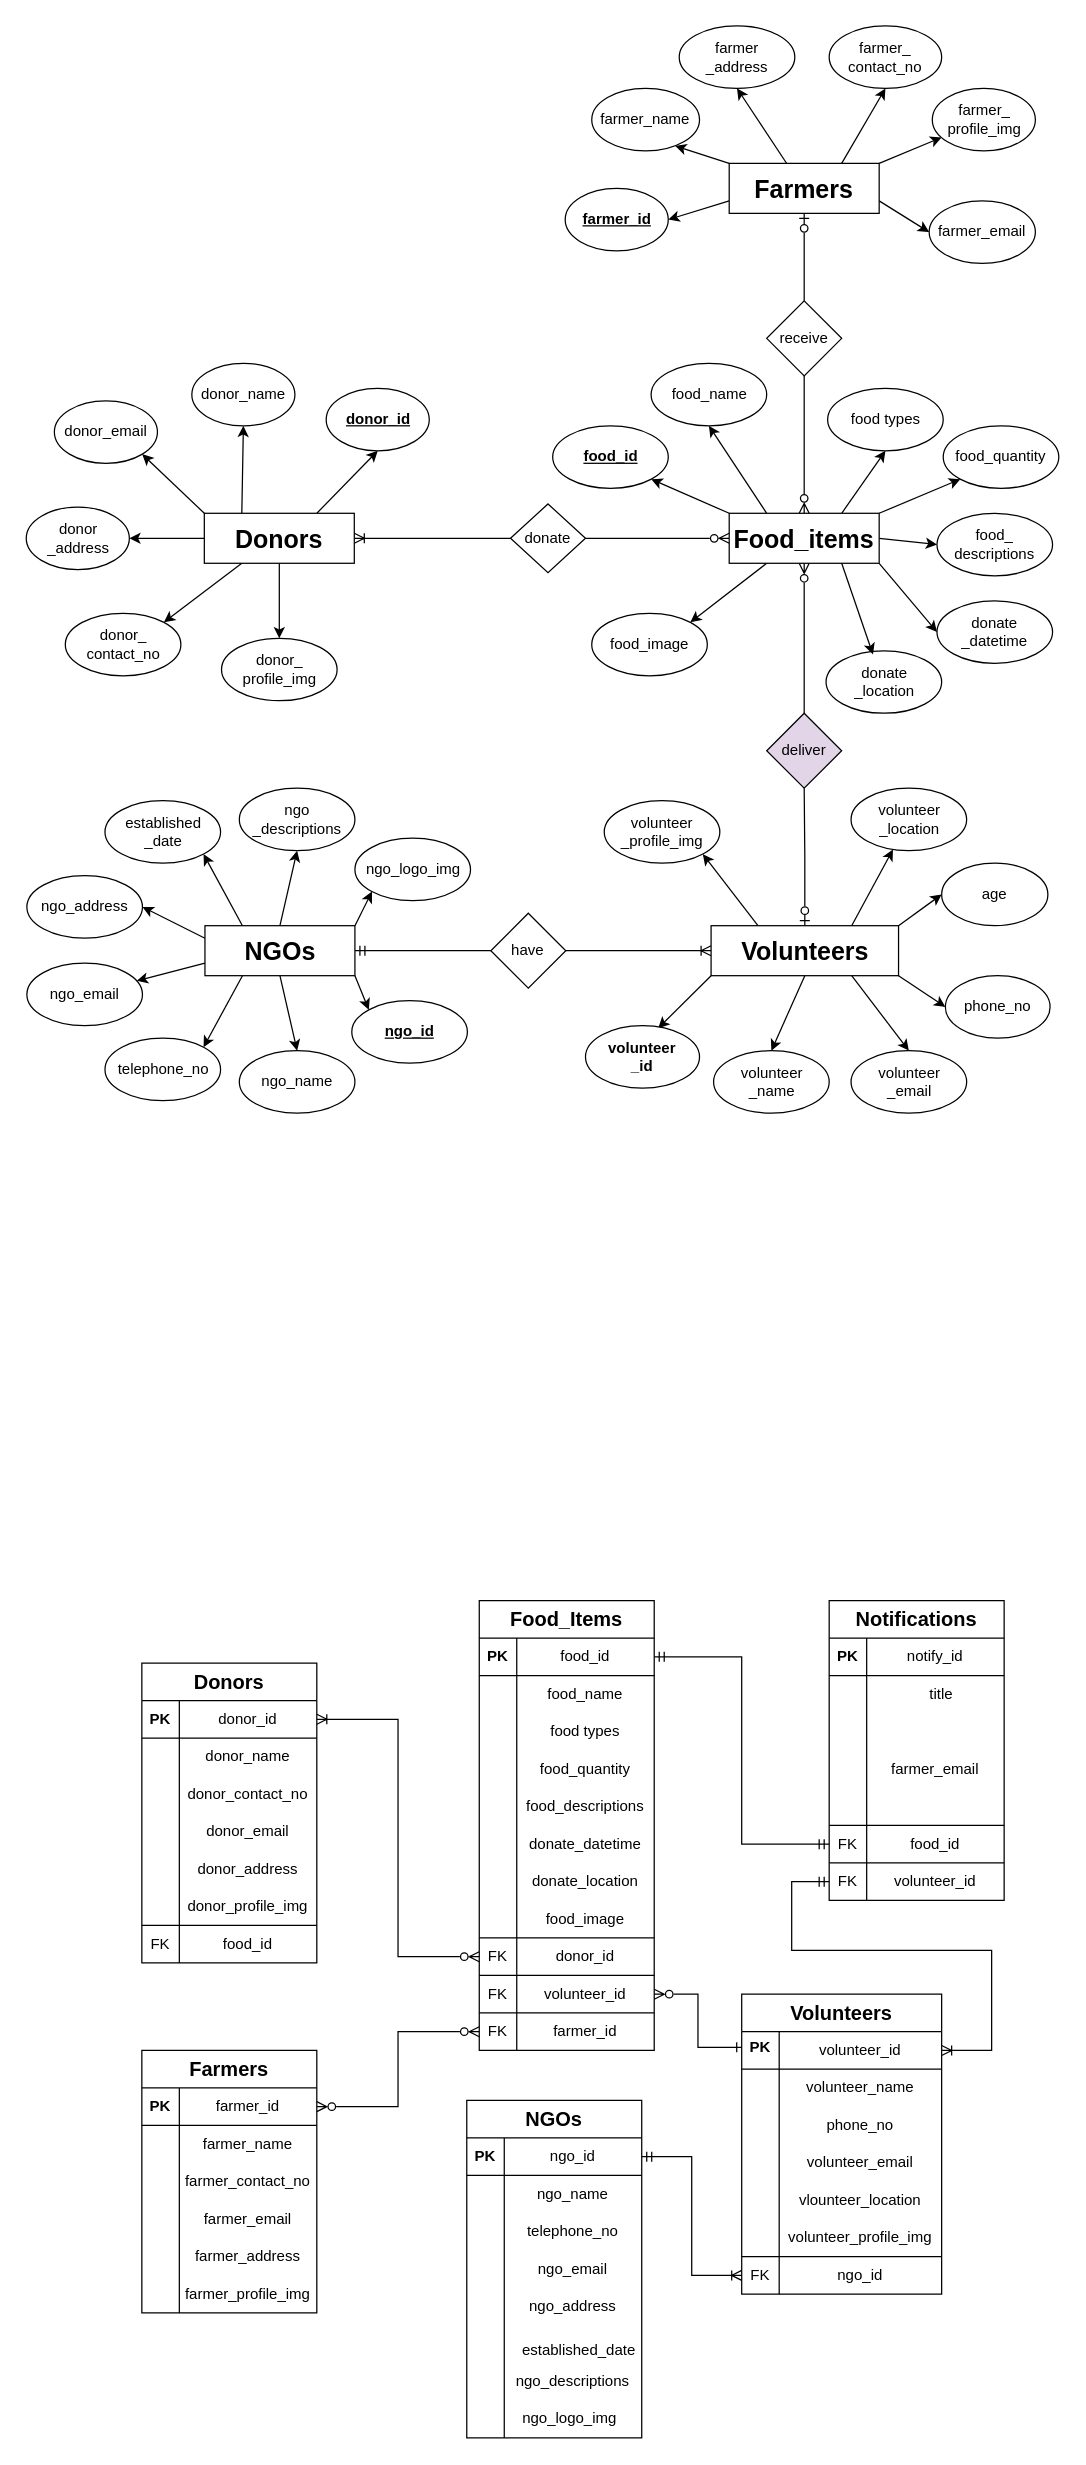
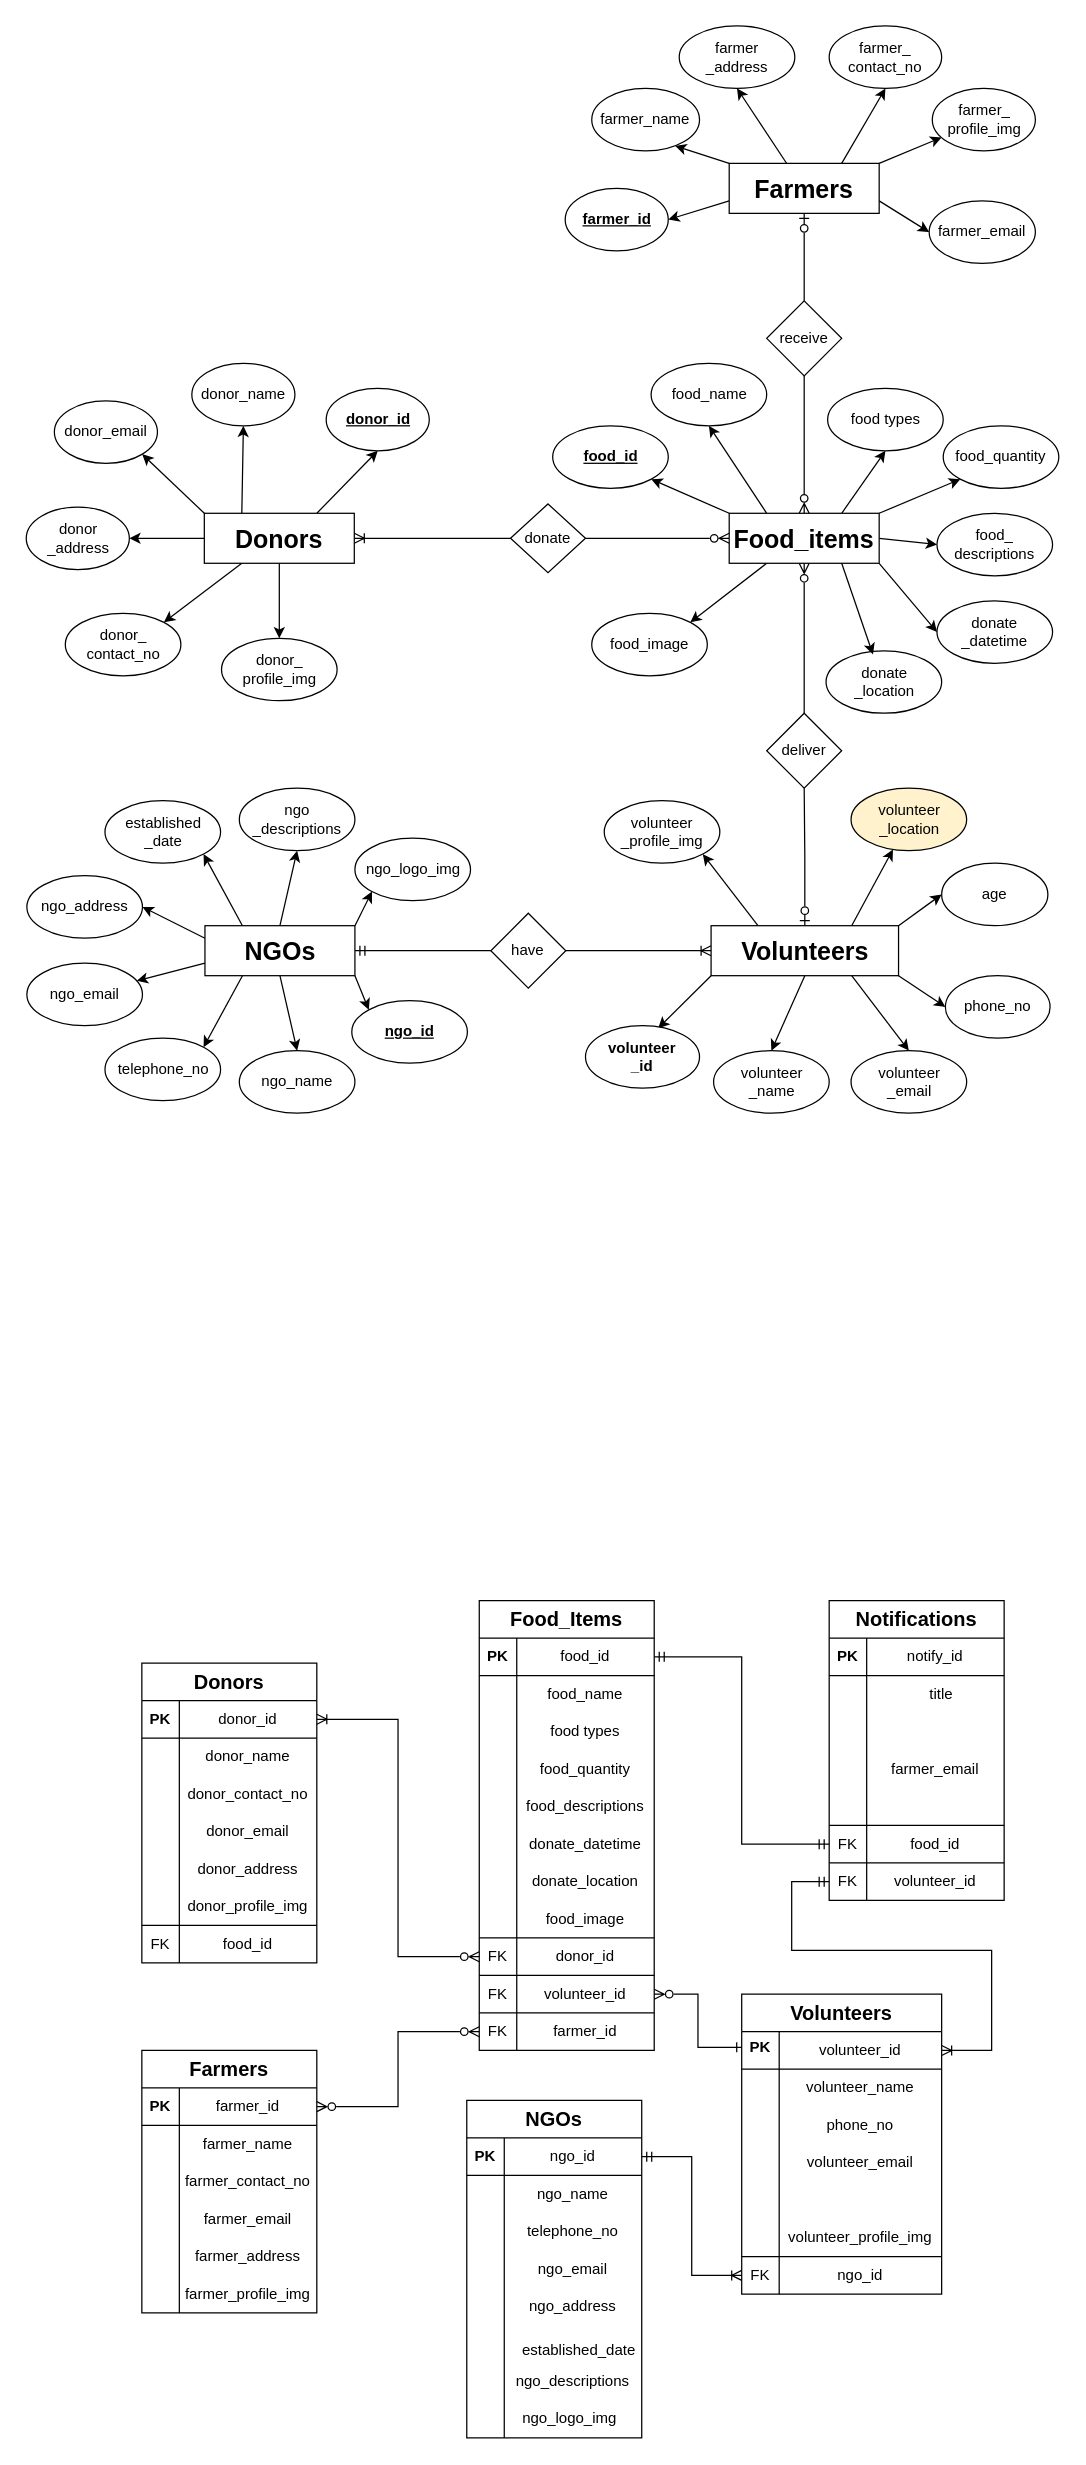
node "deliver": fillcolor #e1d5e7 -> #ffffff
node "volunteer _location": fillcolor #ffffff -> #fff2cc
node "vlounteer_location": removed
